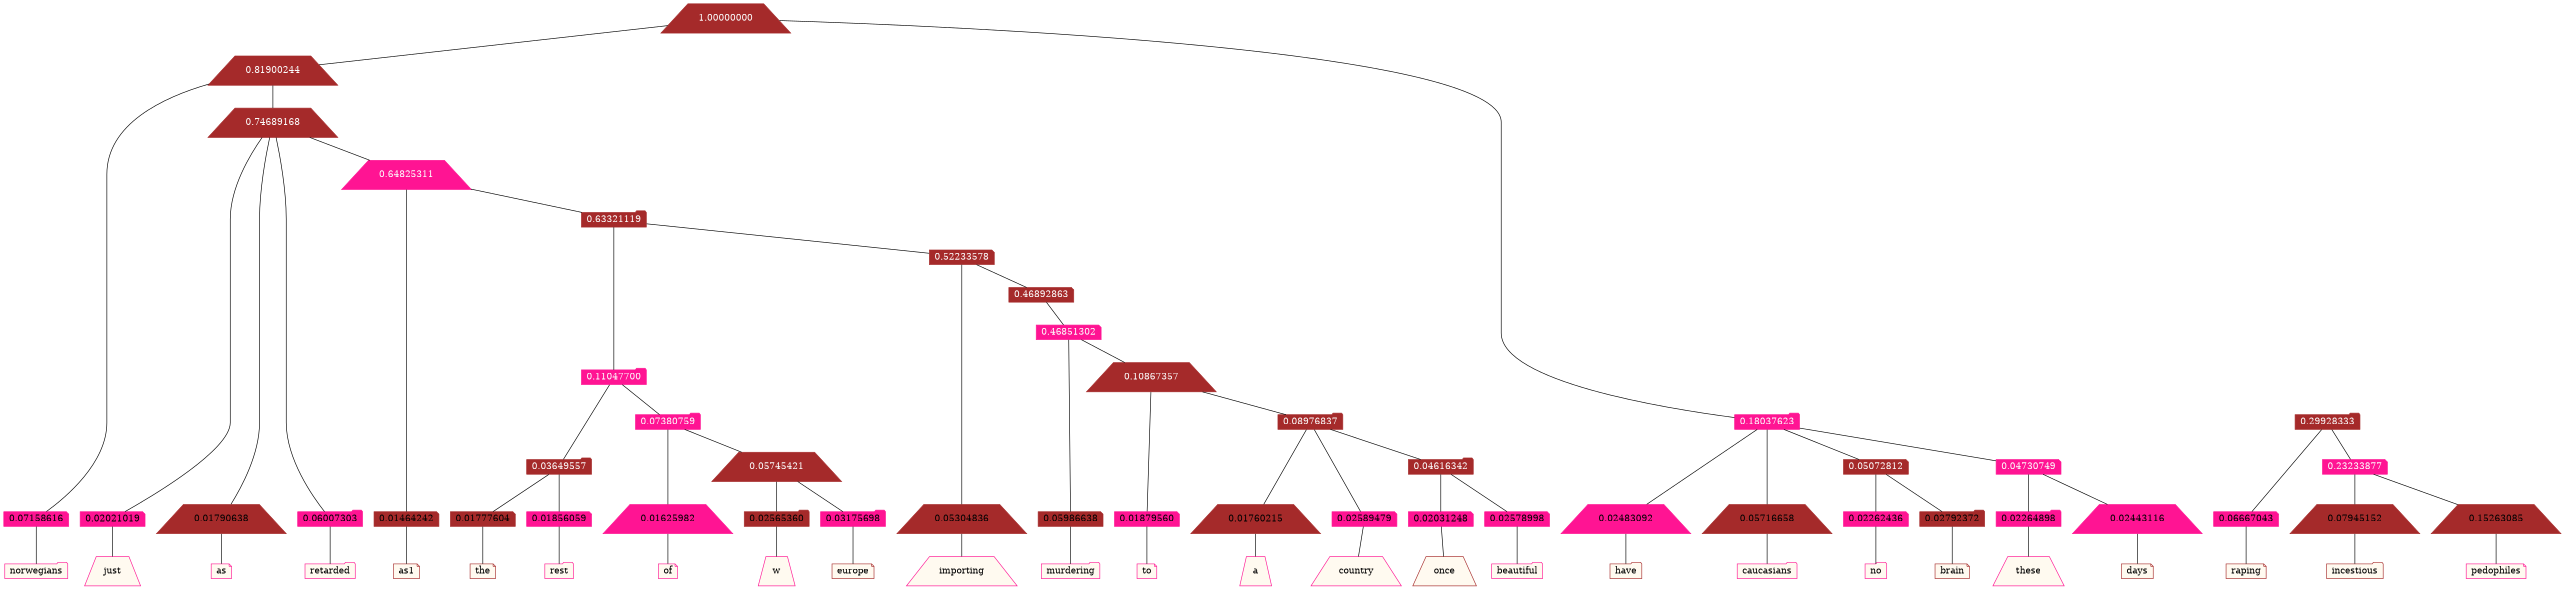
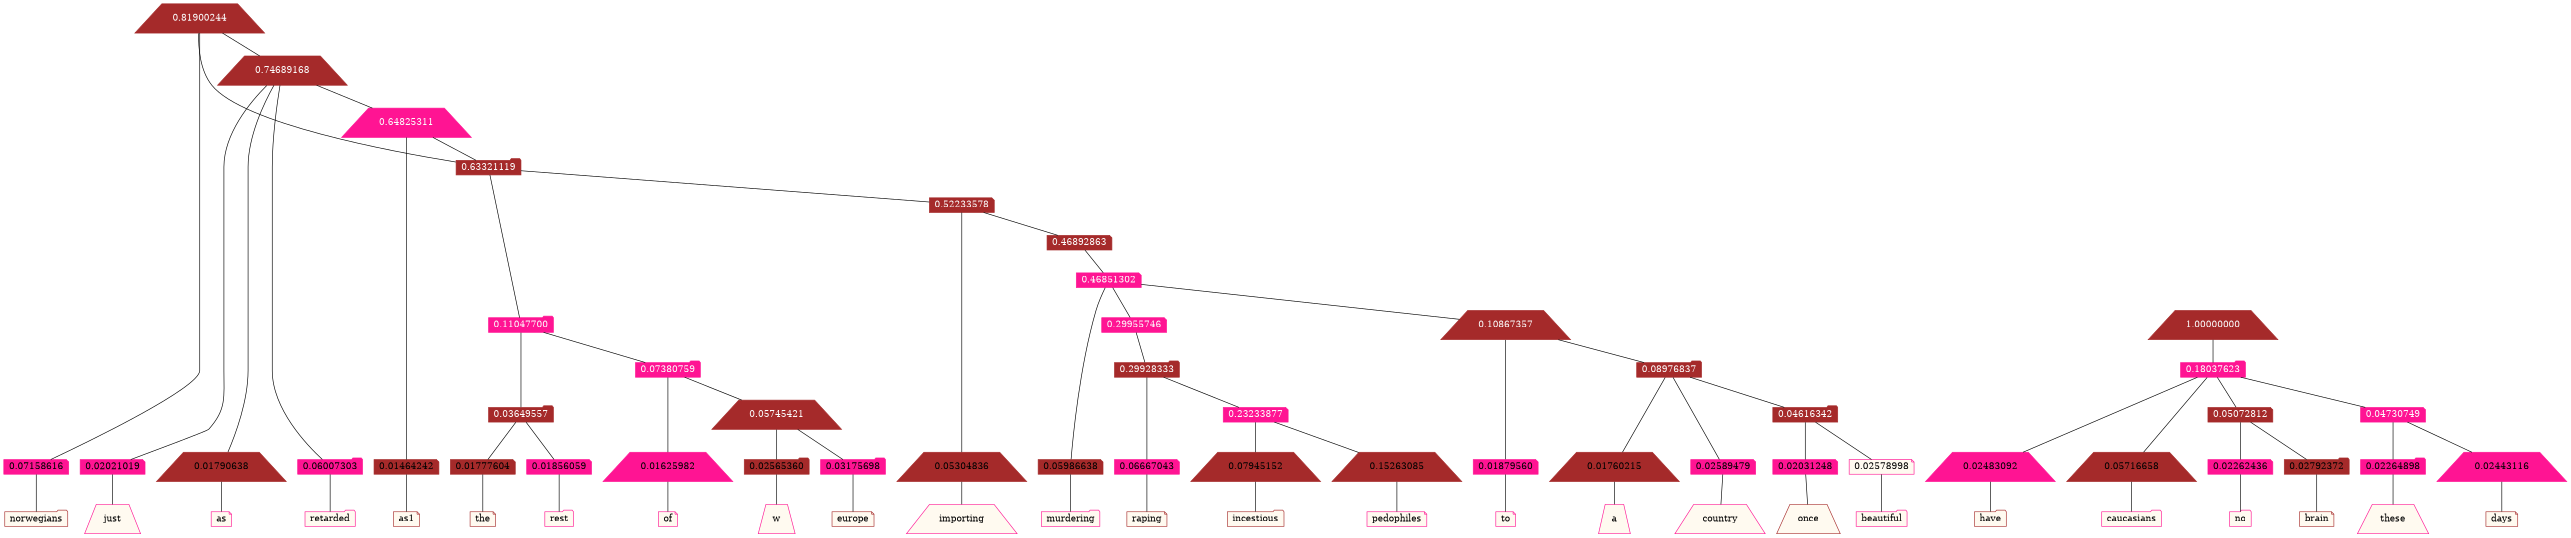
edge "1.00000000" -- "0.81900244": now "0.63321119" -- "0.81900244"
node "0.29955746": added
node "0.02578998": fillcolor deeppink -> floralwhite
node "norwegians": color deeppink -> brown
